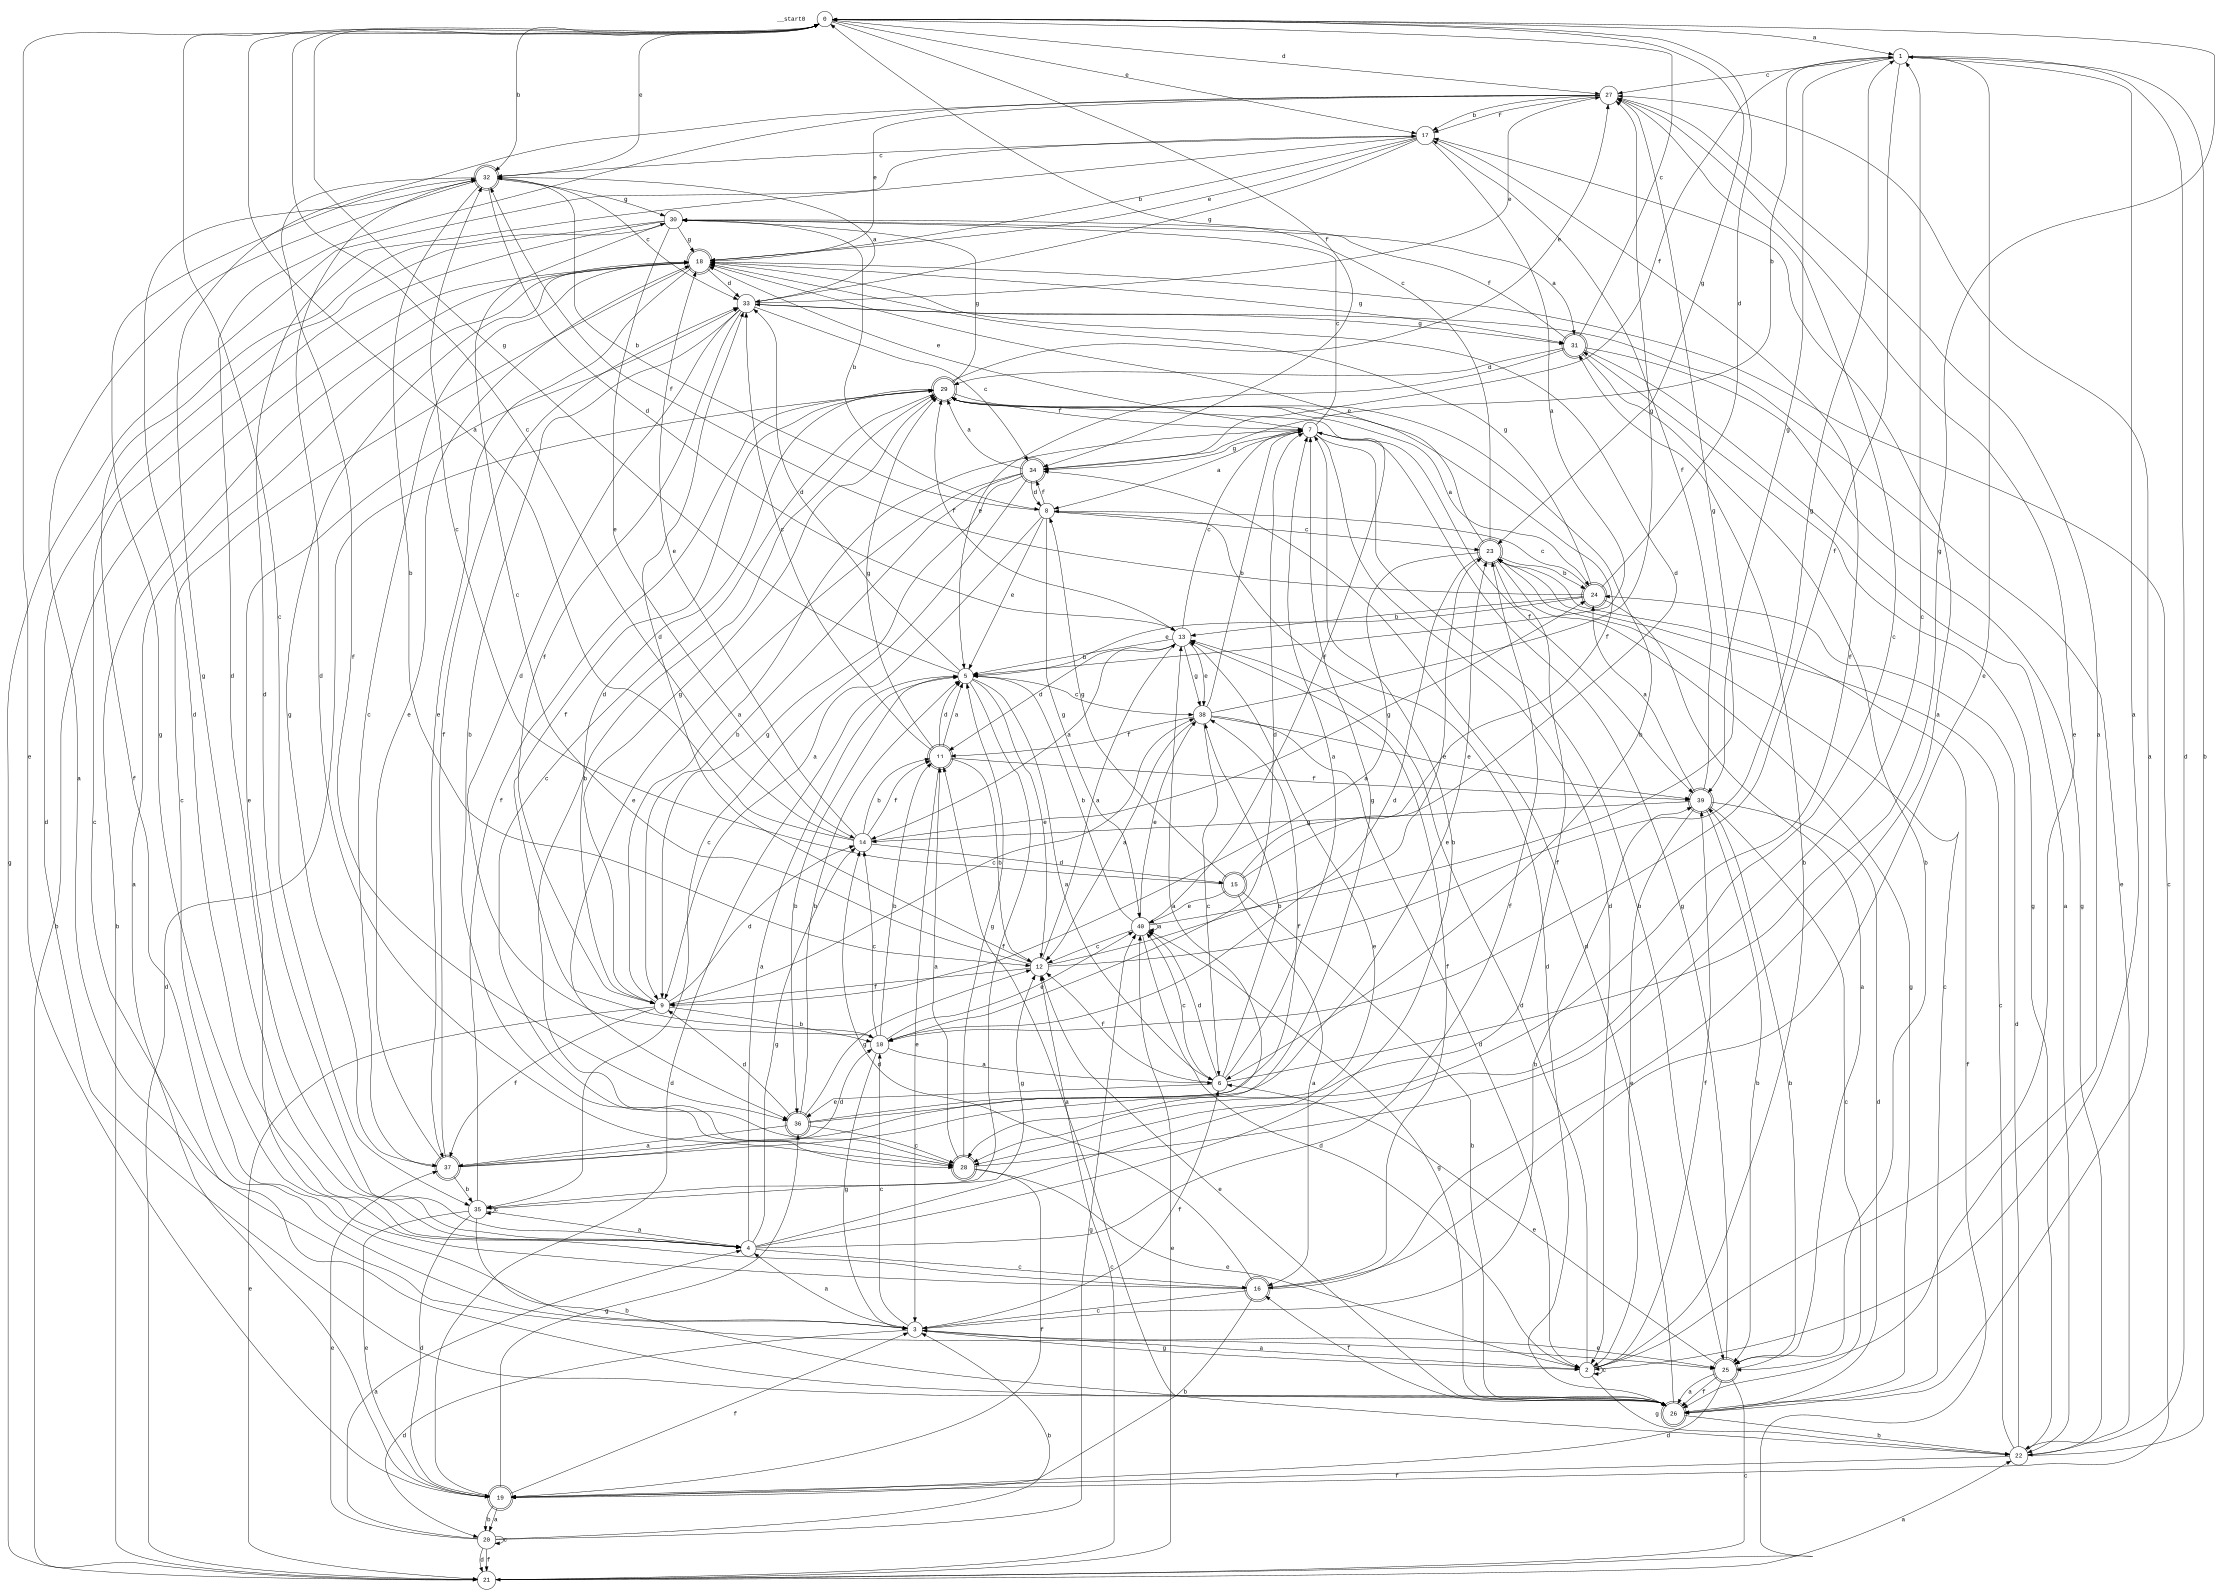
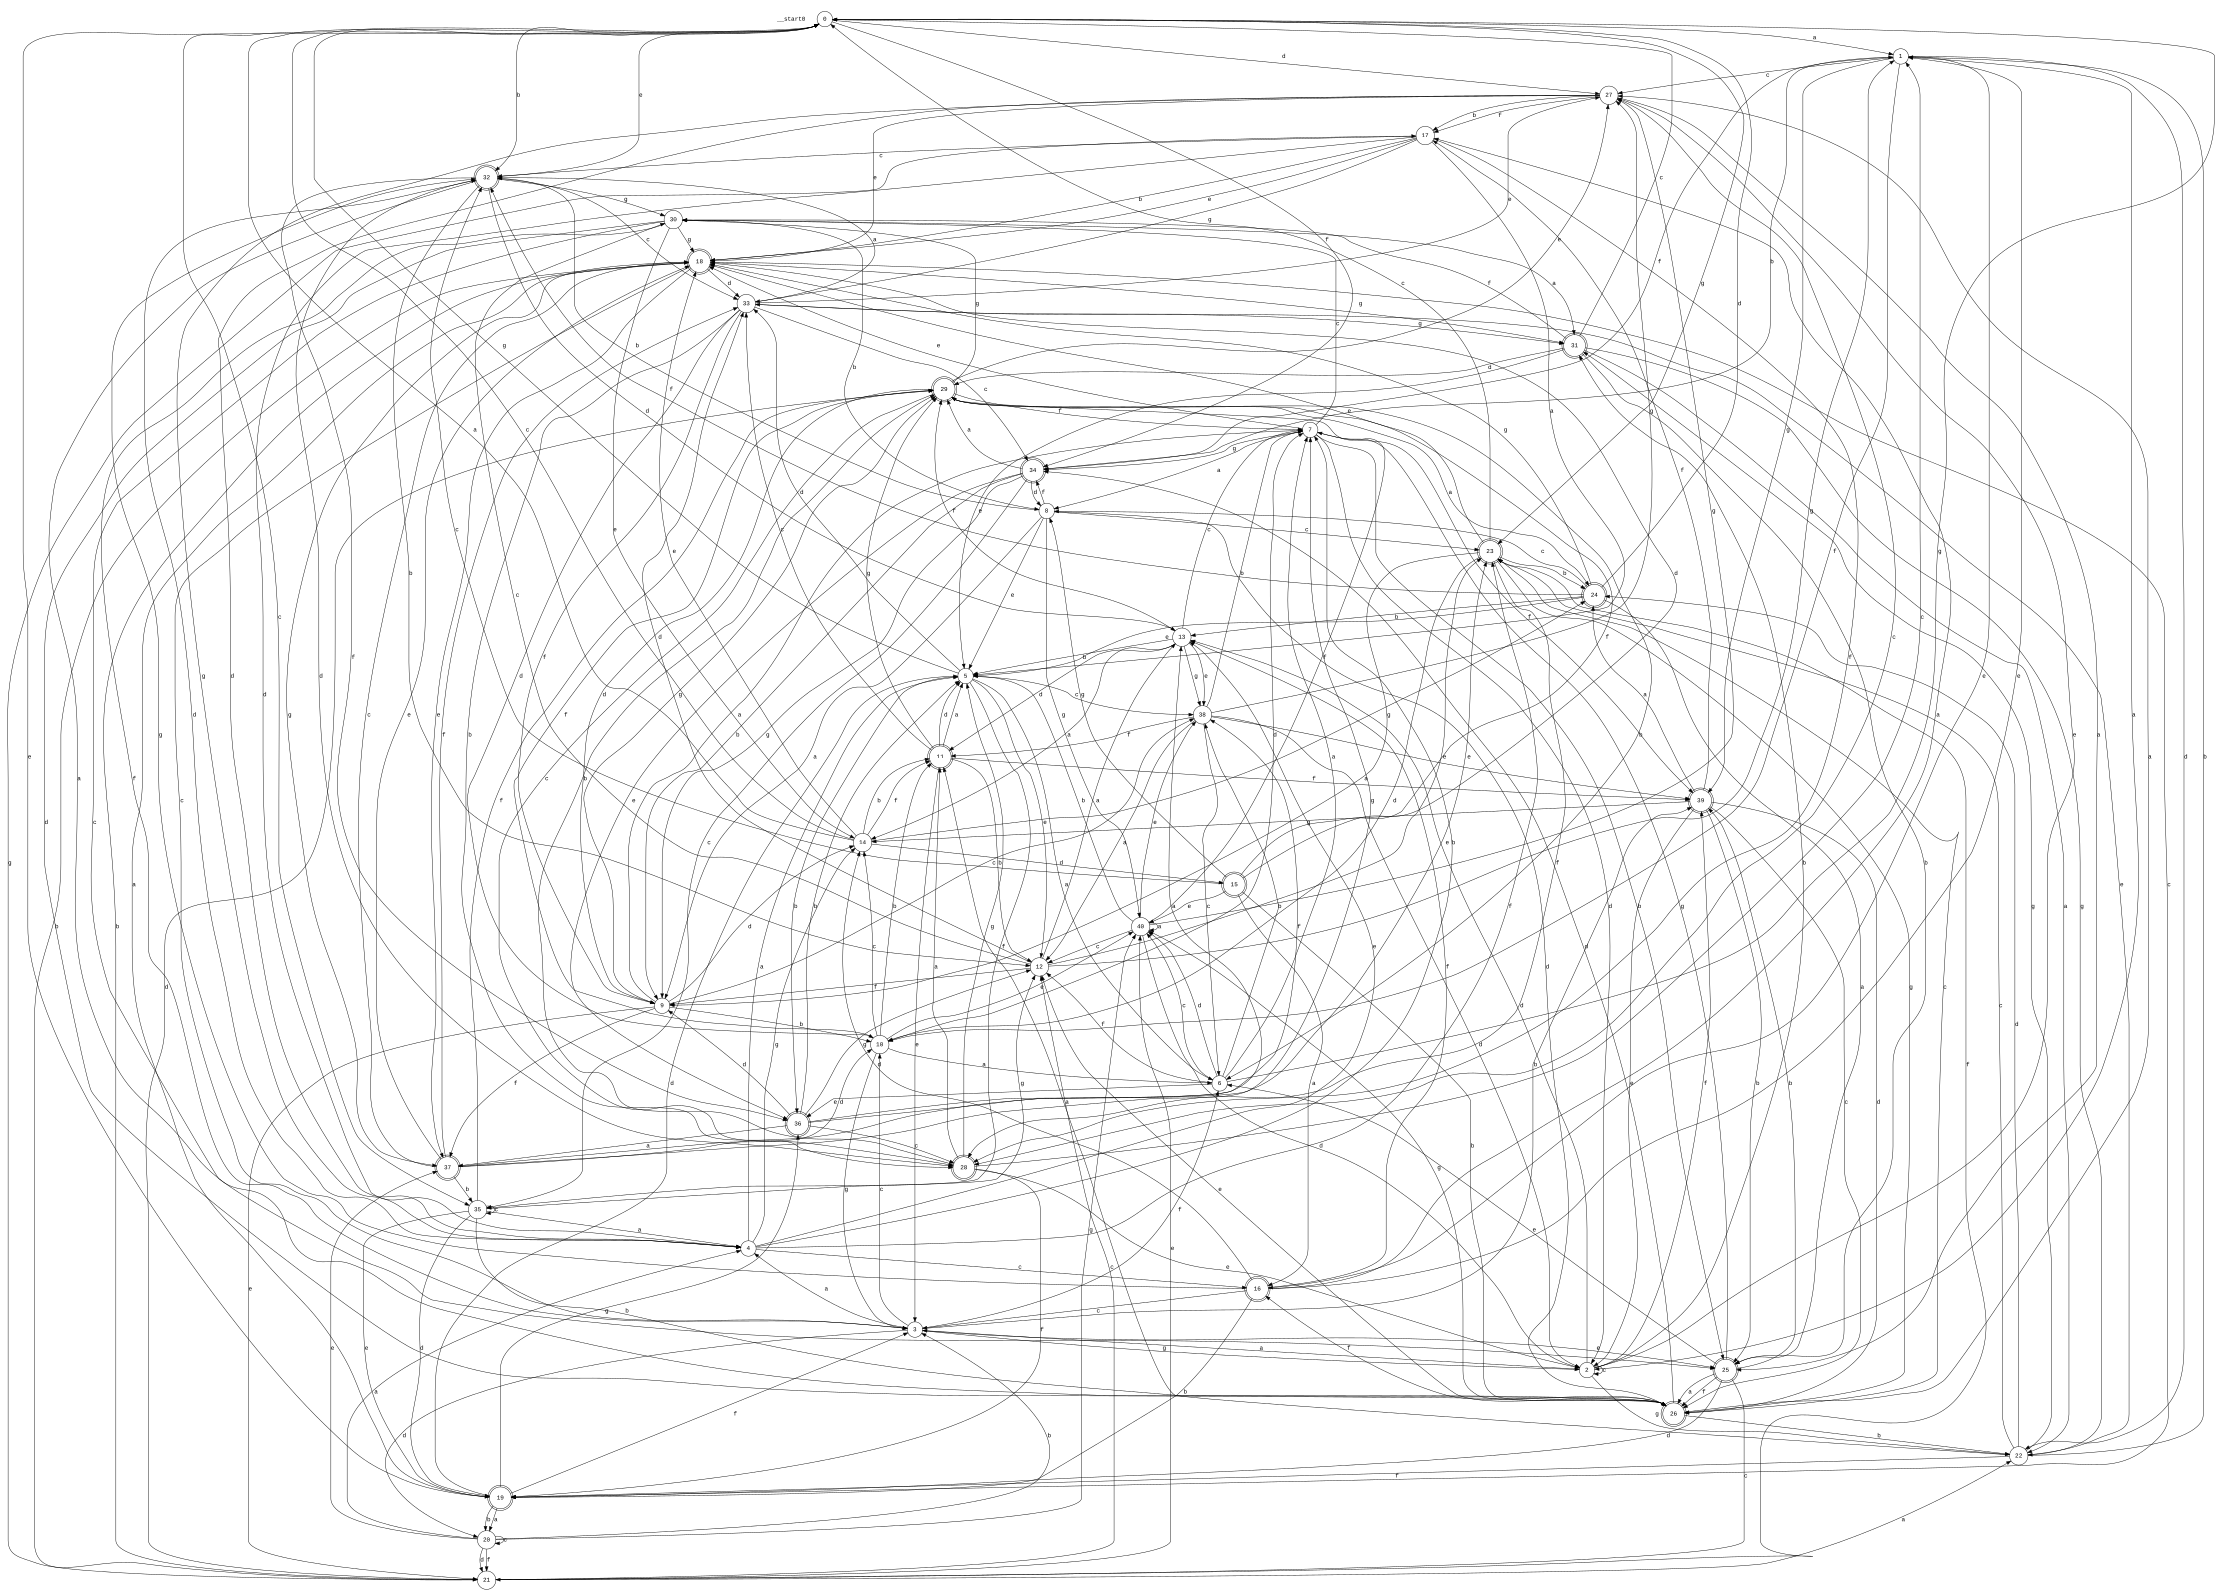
edge "0" -> "17": removed, label "e"
edge "16" -> "33": now "16" -> "1"
